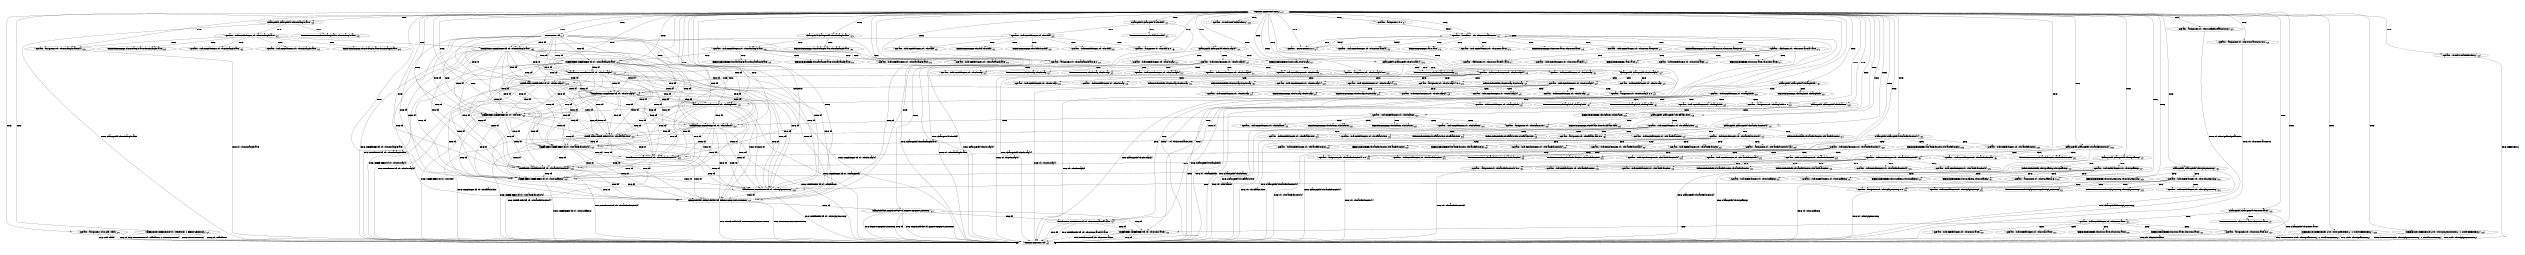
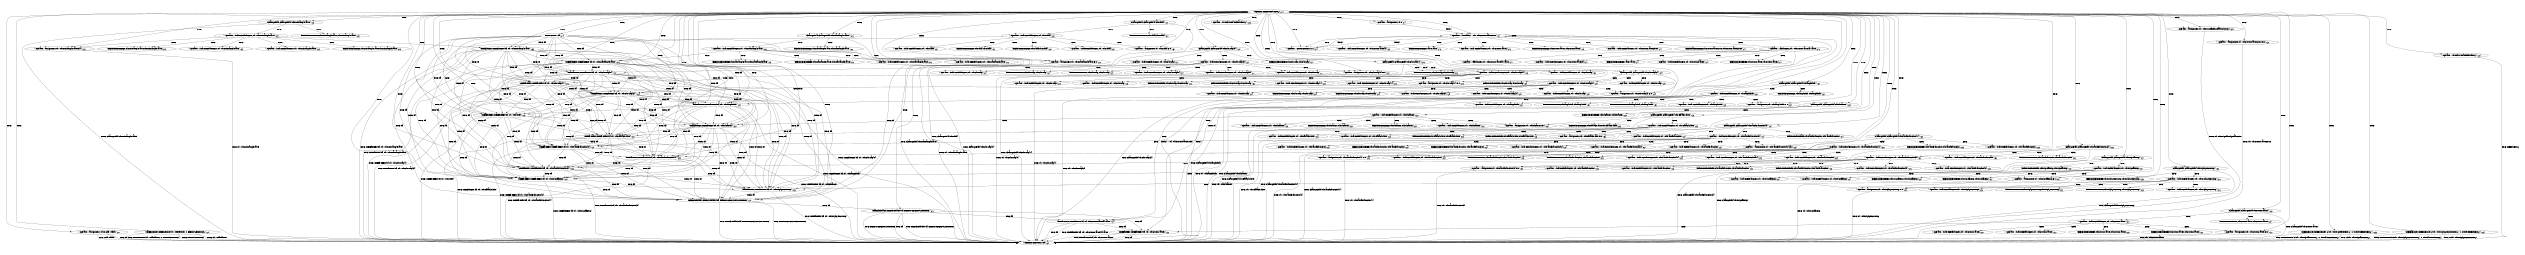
edge "(_TIFFfreeExt,_TIFFfreeExt(tif, td->td_colormap[0]))" -> "(_TIFFfreeExt,_TIFFfreeExt(tif, td->td_stripoffset_p))": added, label "DDG: tif"
edge "(_TIFFfreeExt,_TIFFfreeExt(tif, td->td_colormap[1]))" -> "(_TIFFfreeExt,_TIFFfreeExt(tif, td->td_refblackwhite))": label "DDG: tif" -> "DDG: i"
